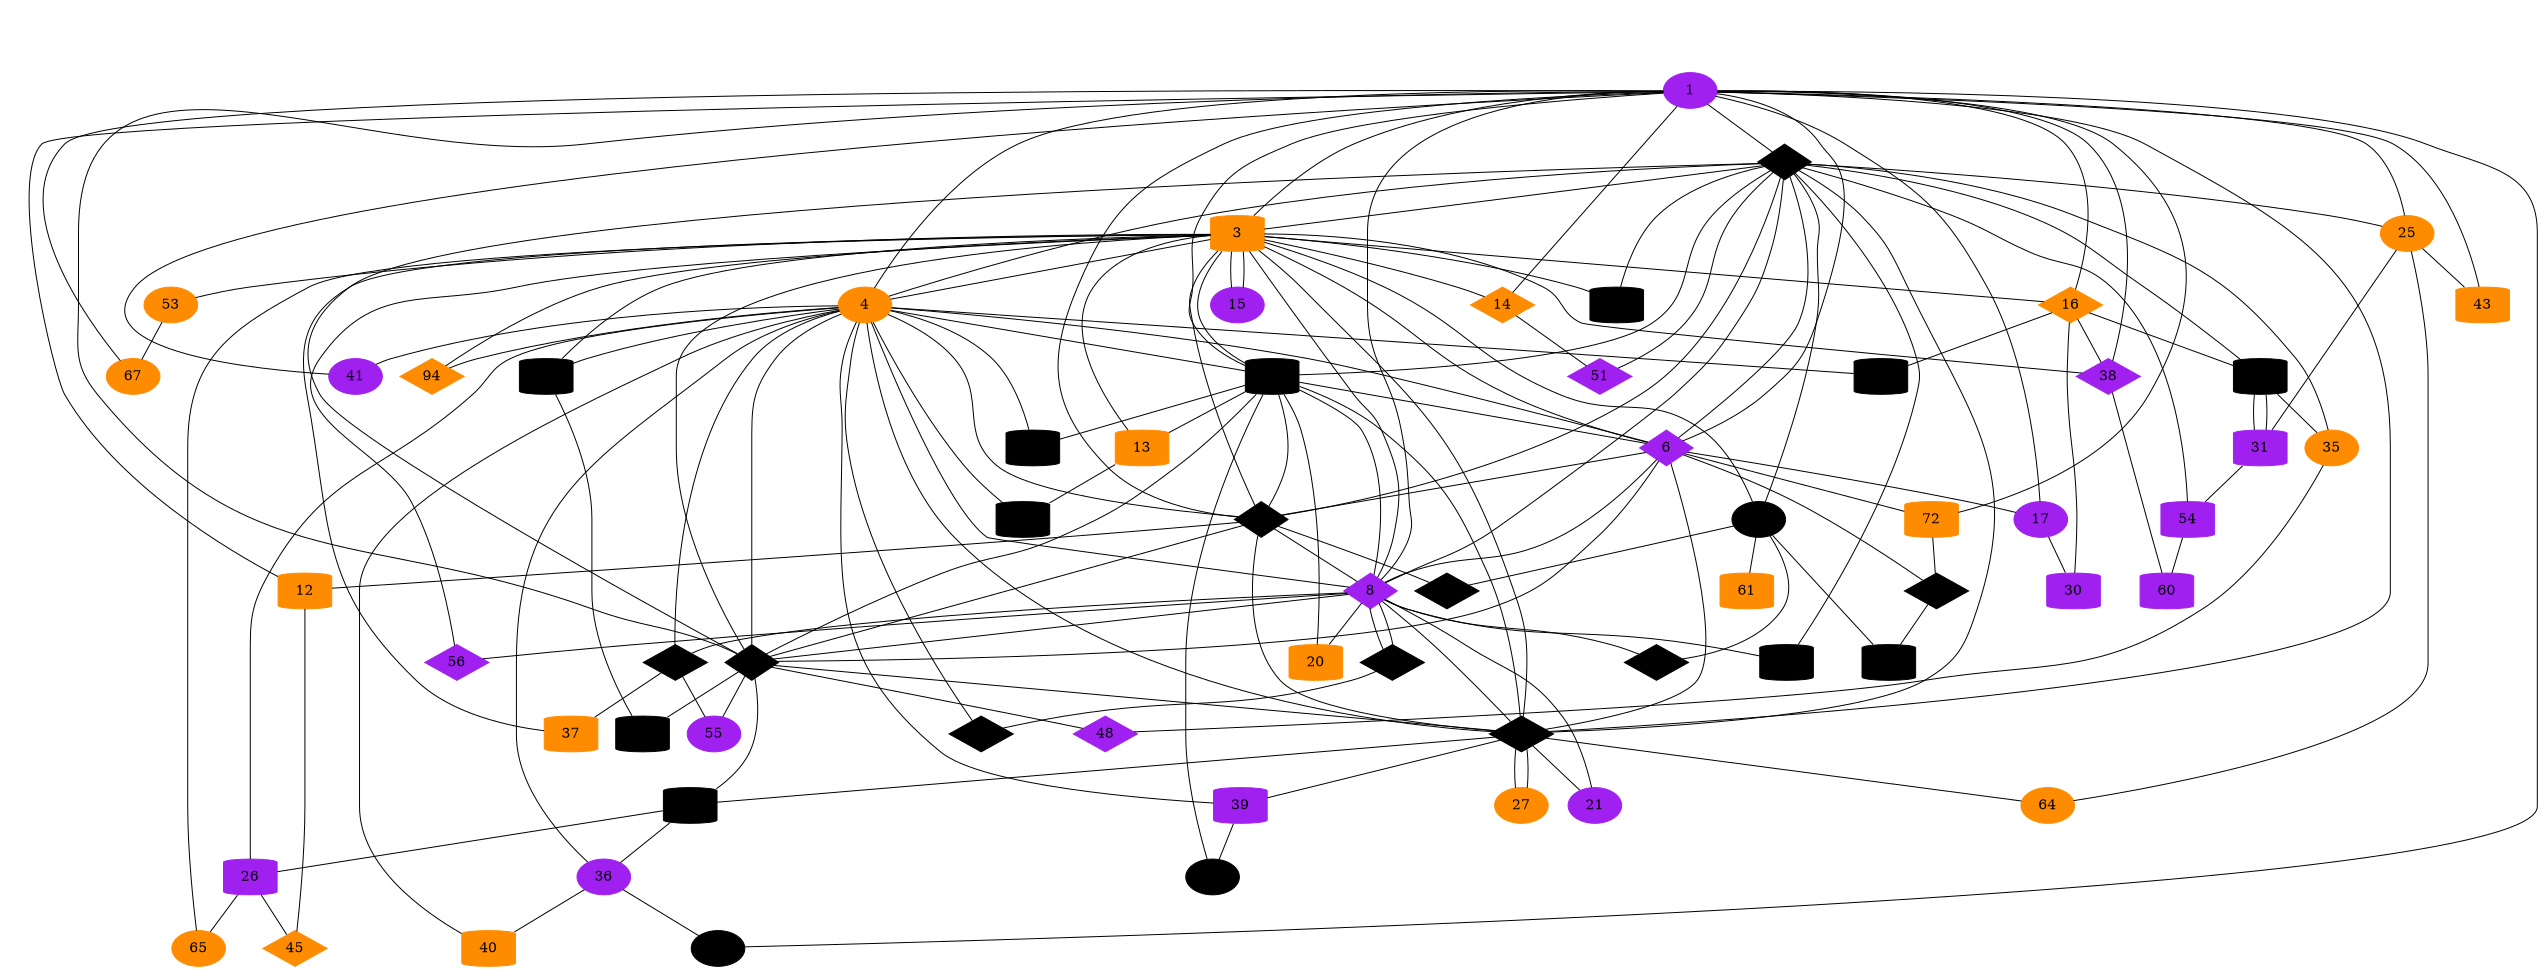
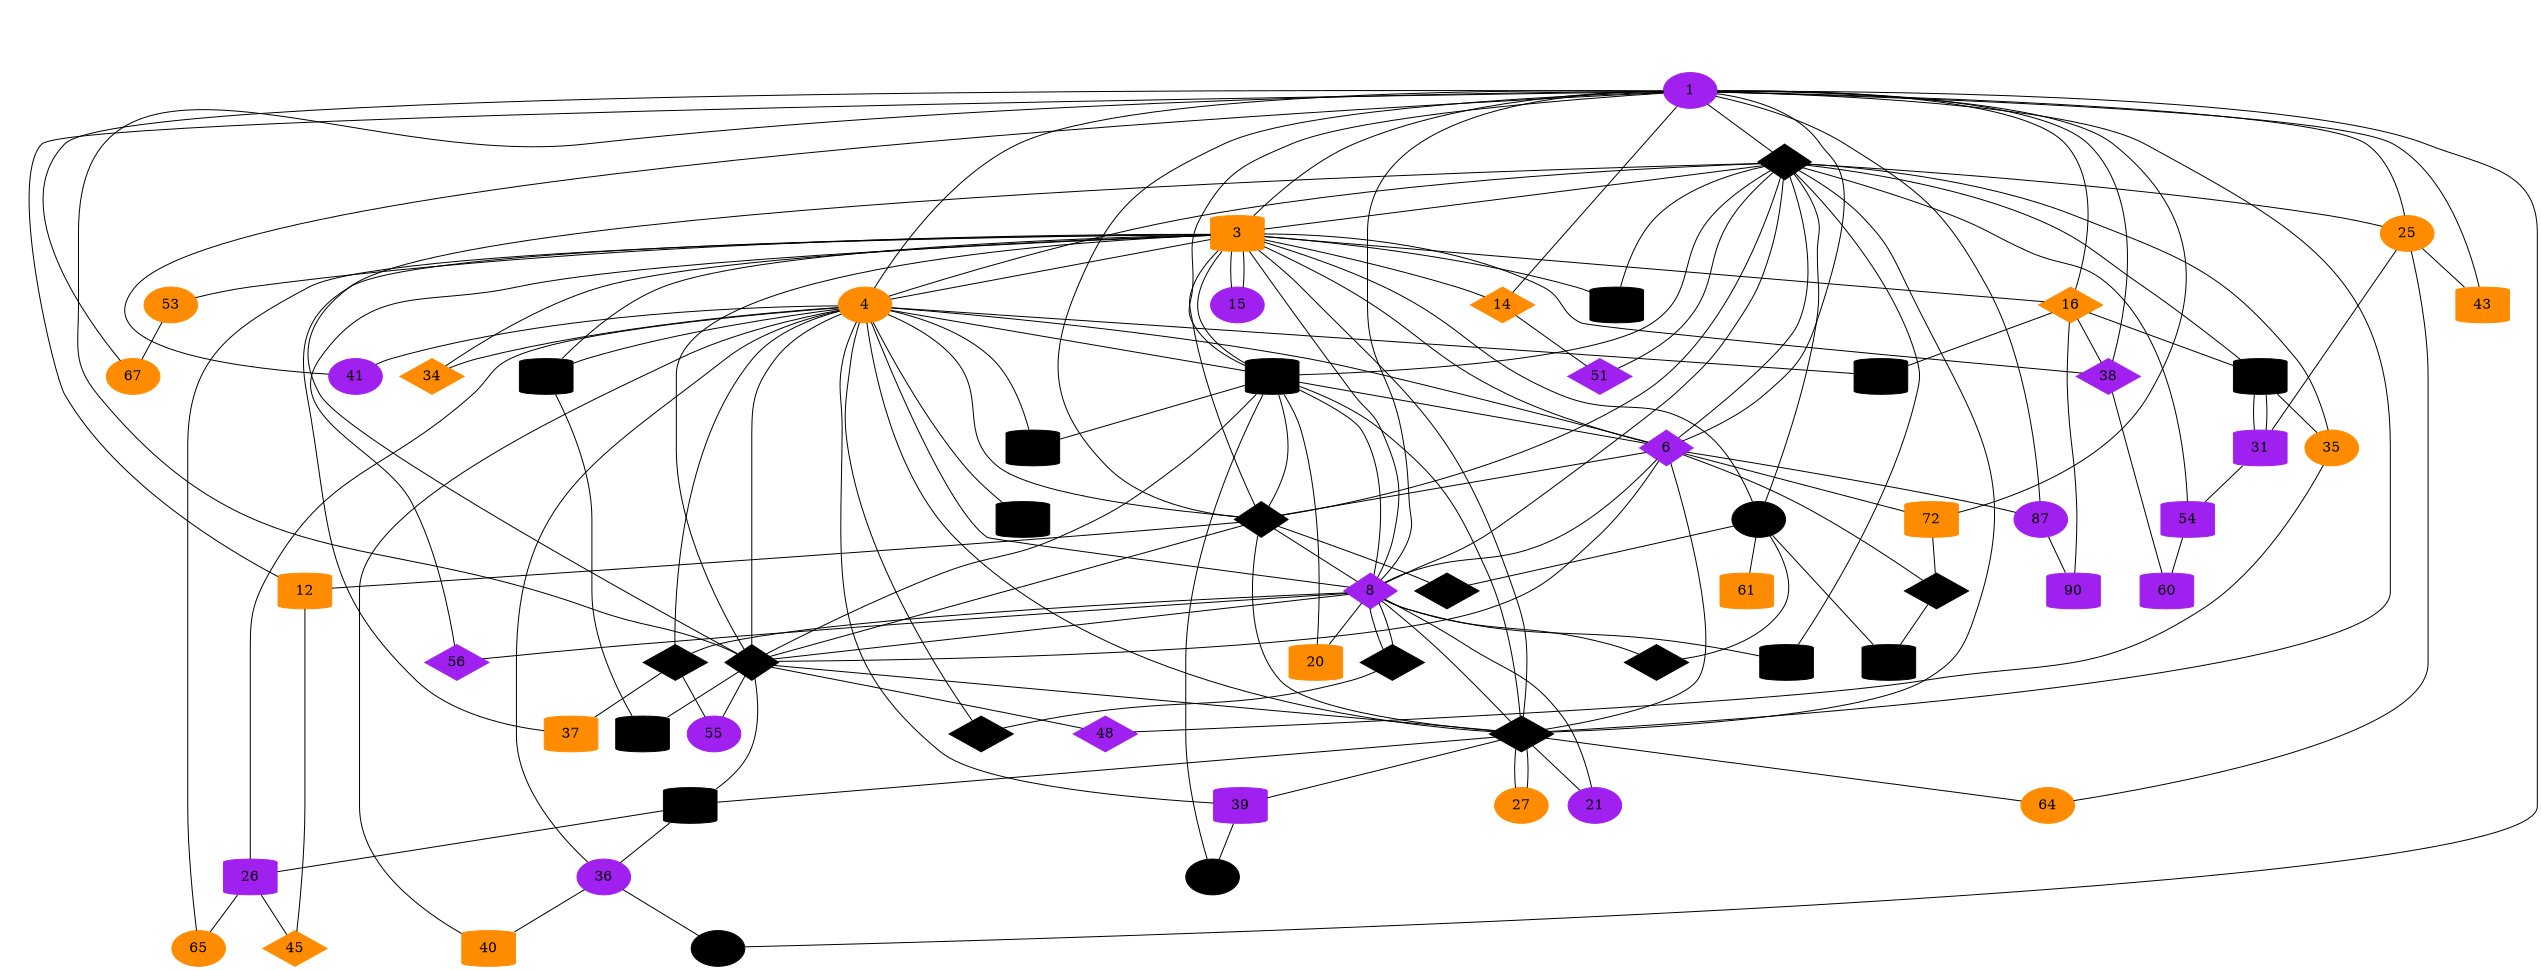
node "94": label "94" -> "34"
node "13": removed
node "17": label "17" -> "87"
node "30": label "30" -> "90"
